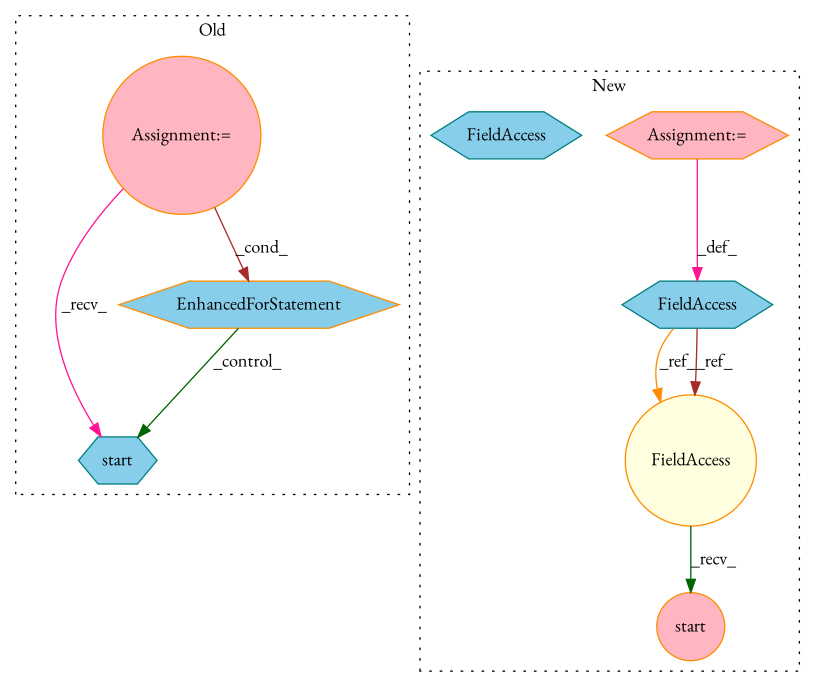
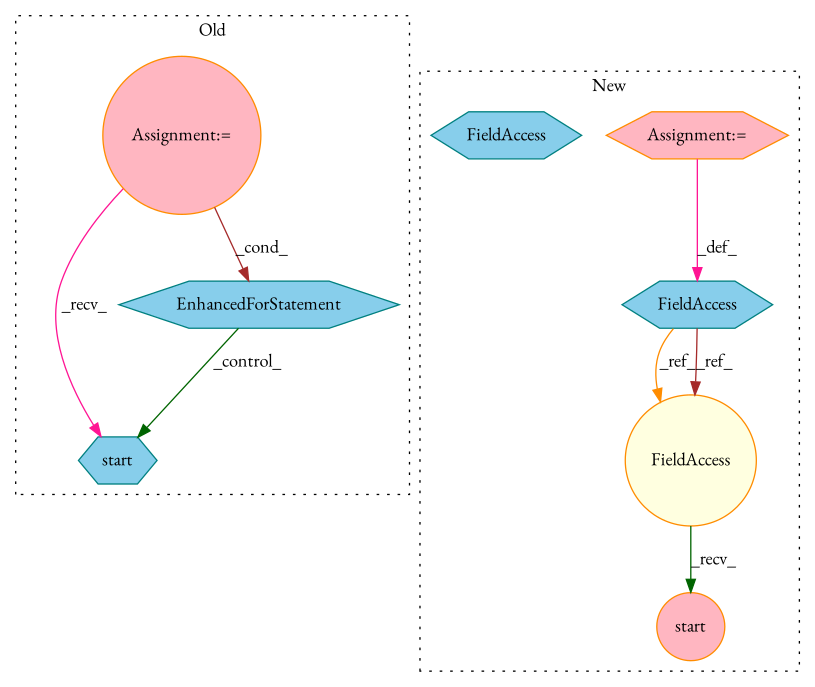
node "EnhancedForStatement": color darkorange -> teal
